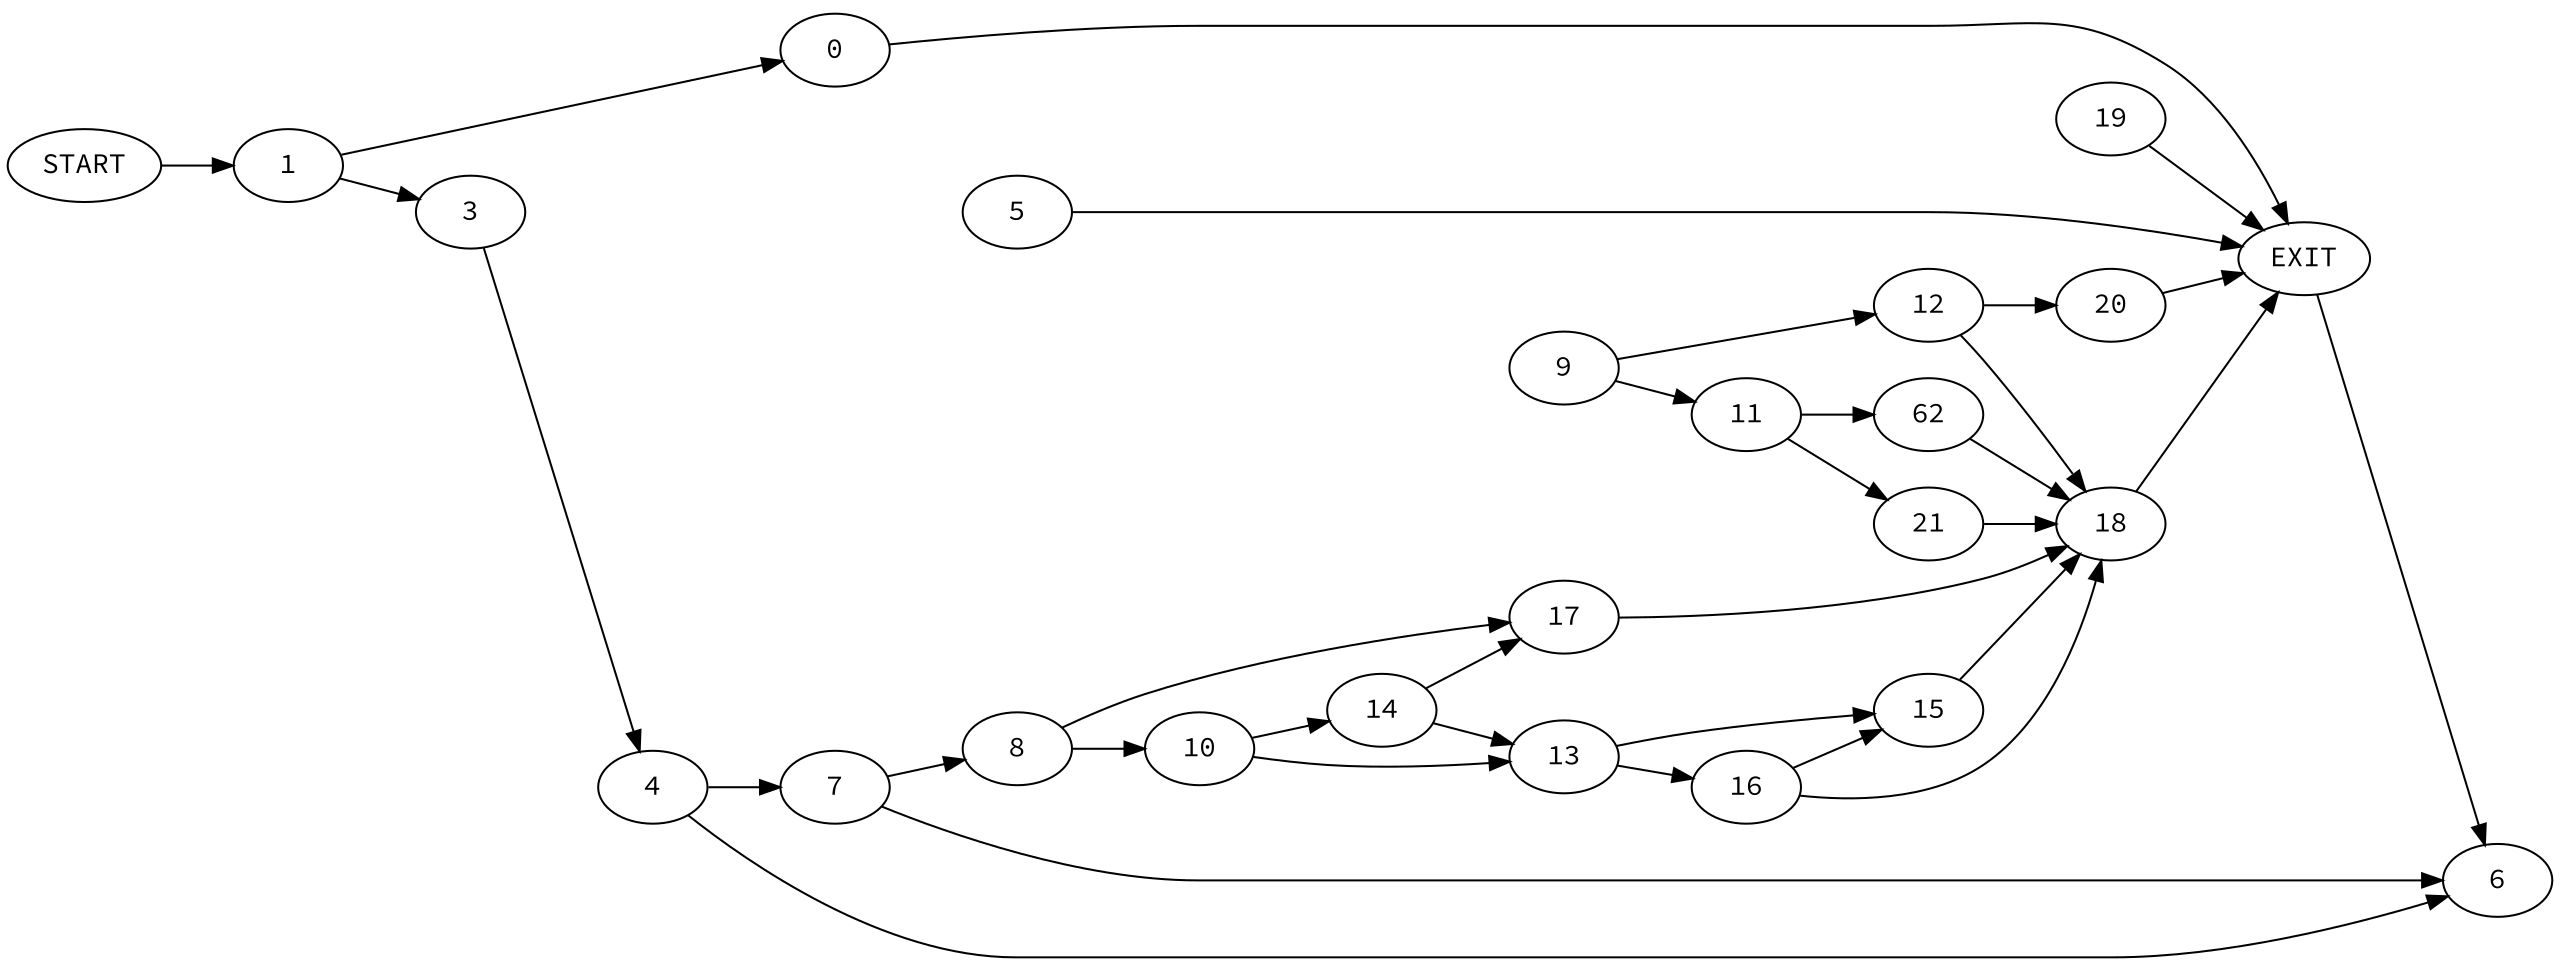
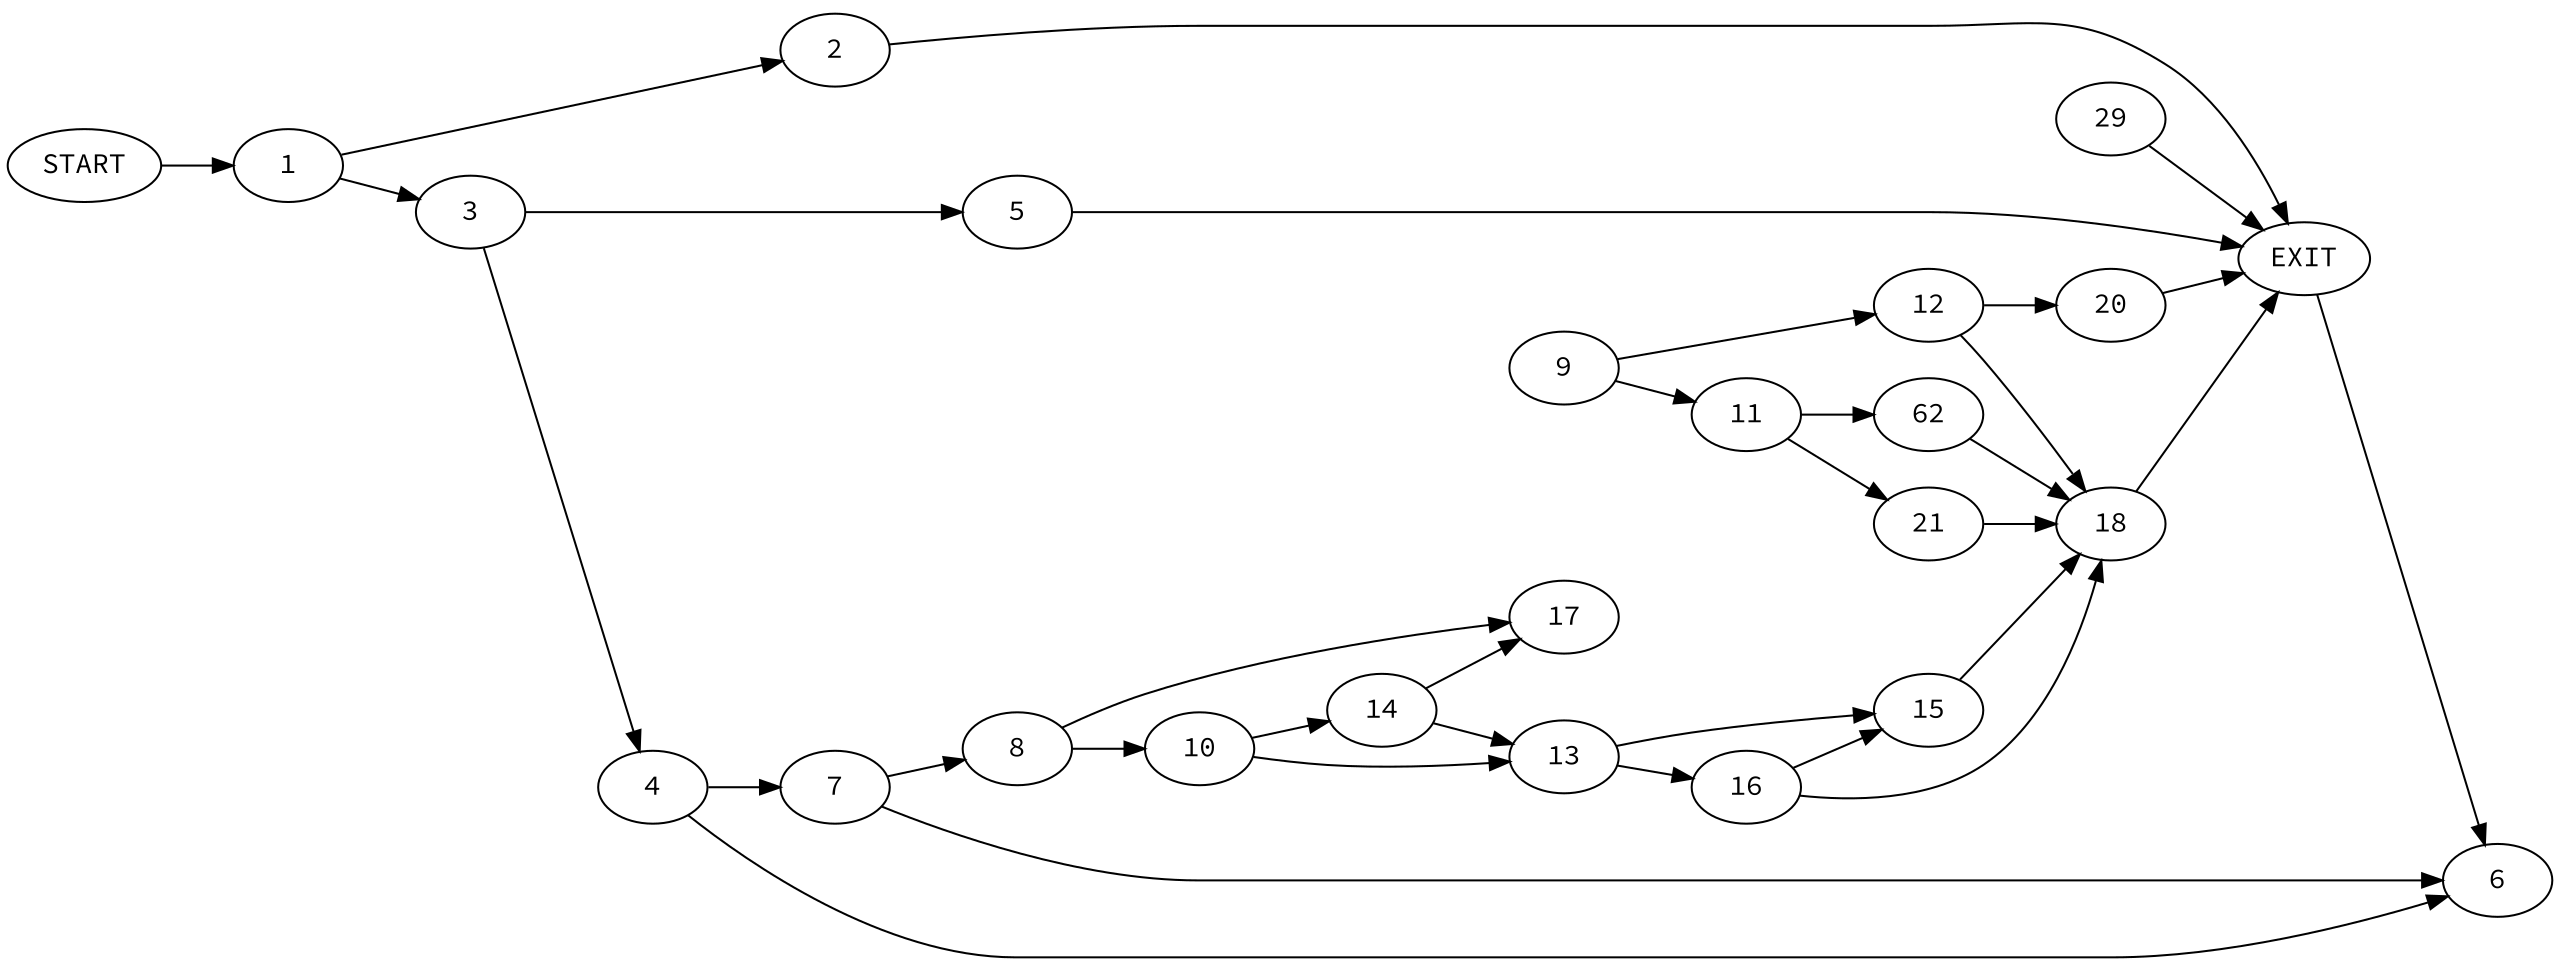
node "0": label "0" -> "2"
node "19": label "19" -> "29"
edge "3" -> "5": added
edge "17" -> "18": removed
